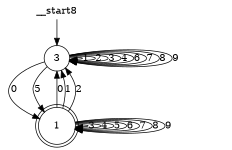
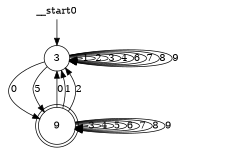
node "__start8": label "__start8" -> "__start0"
node "1": label "1" -> "9"
